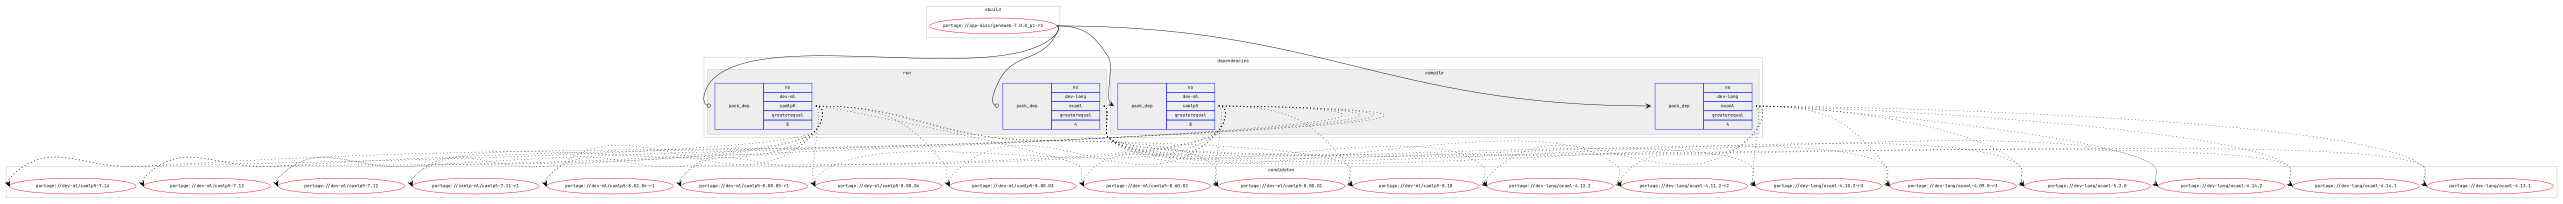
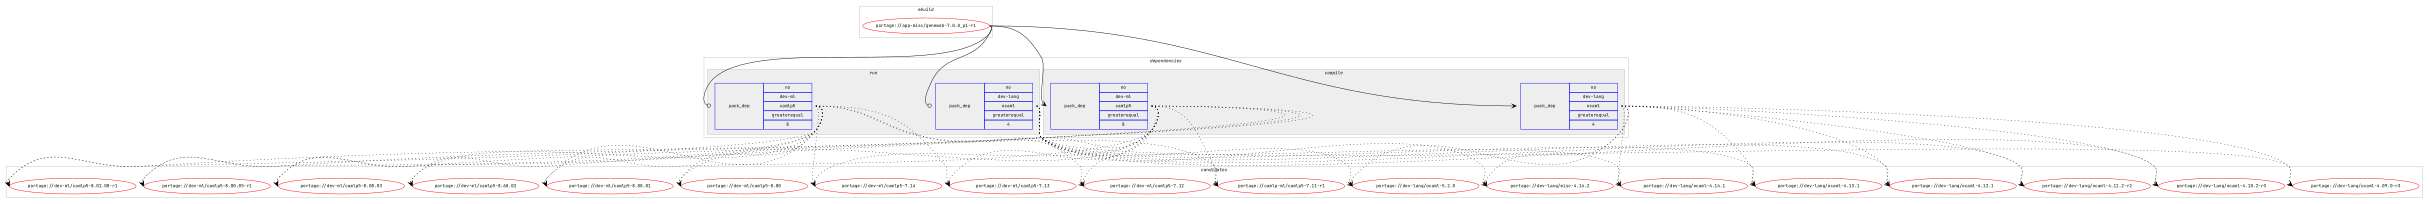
node "portage://dev-ml/camlp5-8.02.04-r1": label "portage://dev-ml/camlp5-8.02.04-r1" -> "portage://dev-ml/camlp5-8.02.00-r1"
node "portage://dev-ml/camlp5-8.00.04": removed
node "portage://dev-ml/camlp5-8.10": label "portage://dev-ml/camlp5-8.10" -> "portage://dev-ml/camlp5-8.00"
node "portage://dev-lang/ocaml-4.12.2": label "portage://dev-lang/ocaml-4.12.2" -> "portage://dev-lang/ocaml-4.12.1"
node "portage://dev-lang/ocaml-4.14.2": label "portage://dev-lang/ocaml-4.14.2" -> "portage://dev-lang/misc-4.14.2"
